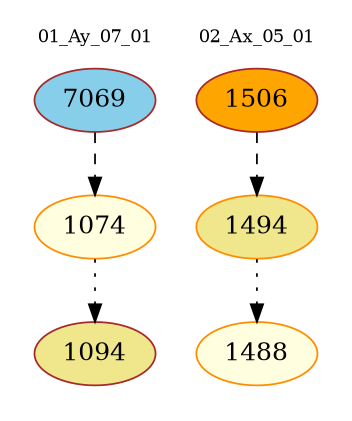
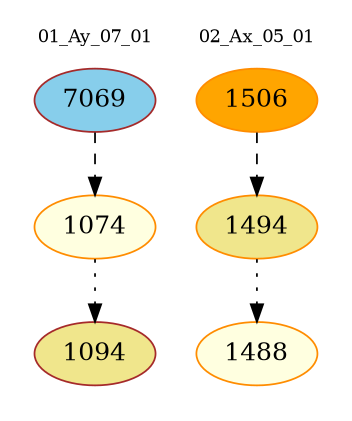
node "1506": color brown -> darkorange
